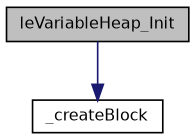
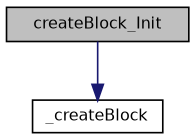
node "leVariableHeap_Init": label "leVariableHeap_Init" -> "createBlock_Init"
